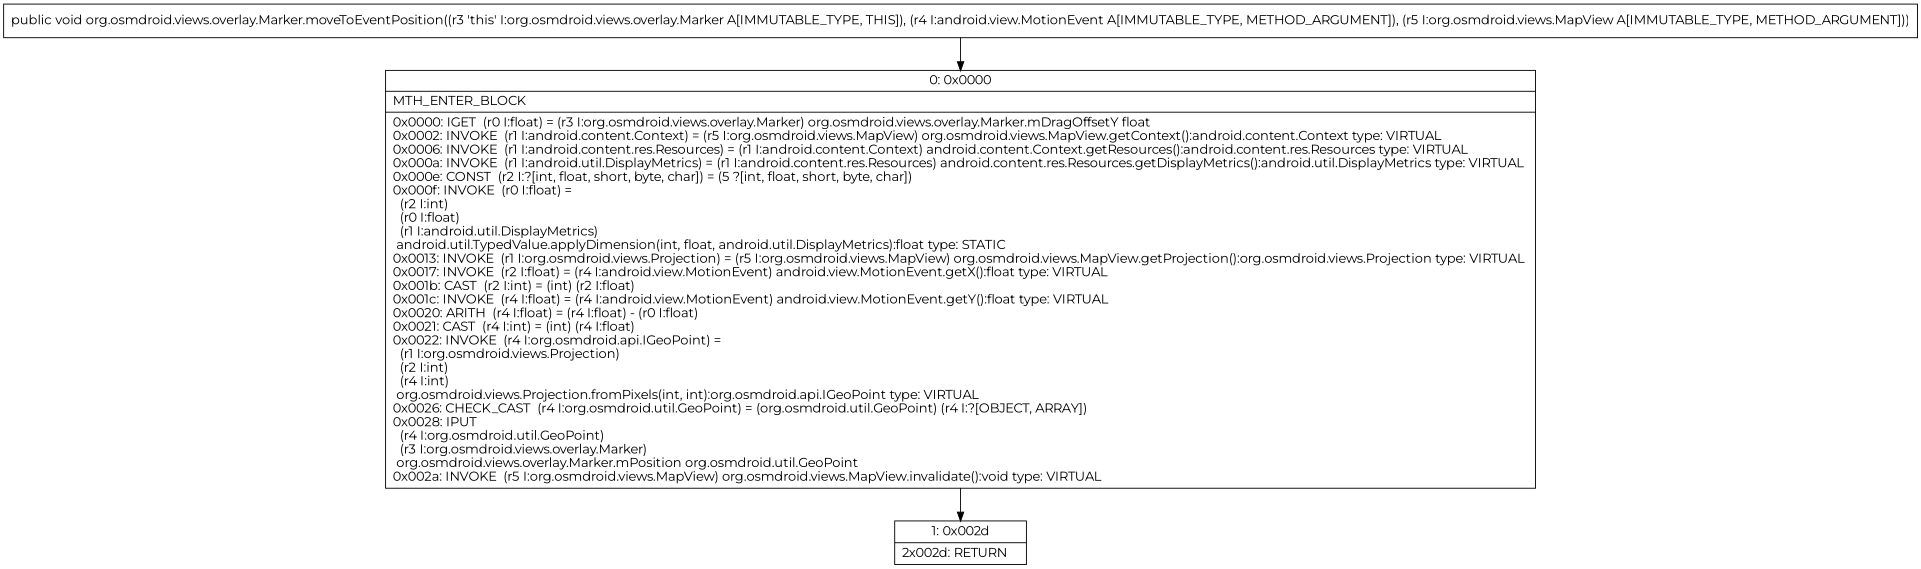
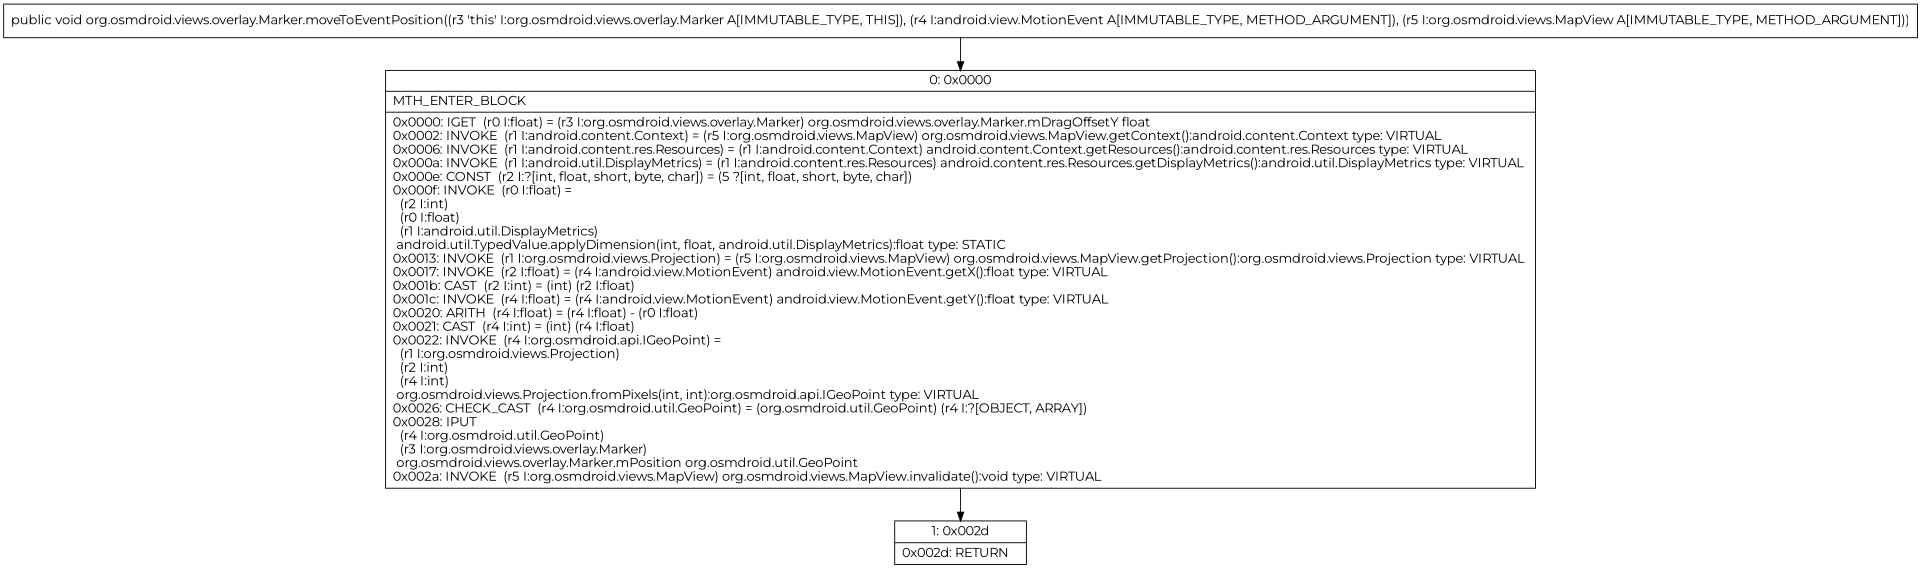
node "1: 0x002d": text "2x002d: RETURN" -> "0x002d: RETURN"
